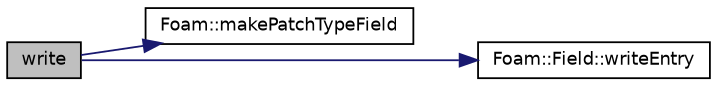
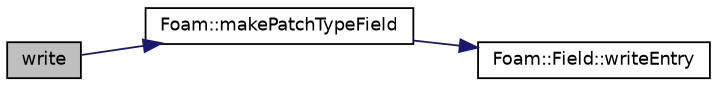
edge "write" -> "Foam::Field::writeEntry": now "Foam::makePatchTypeField" -> "Foam::Field::writeEntry"
